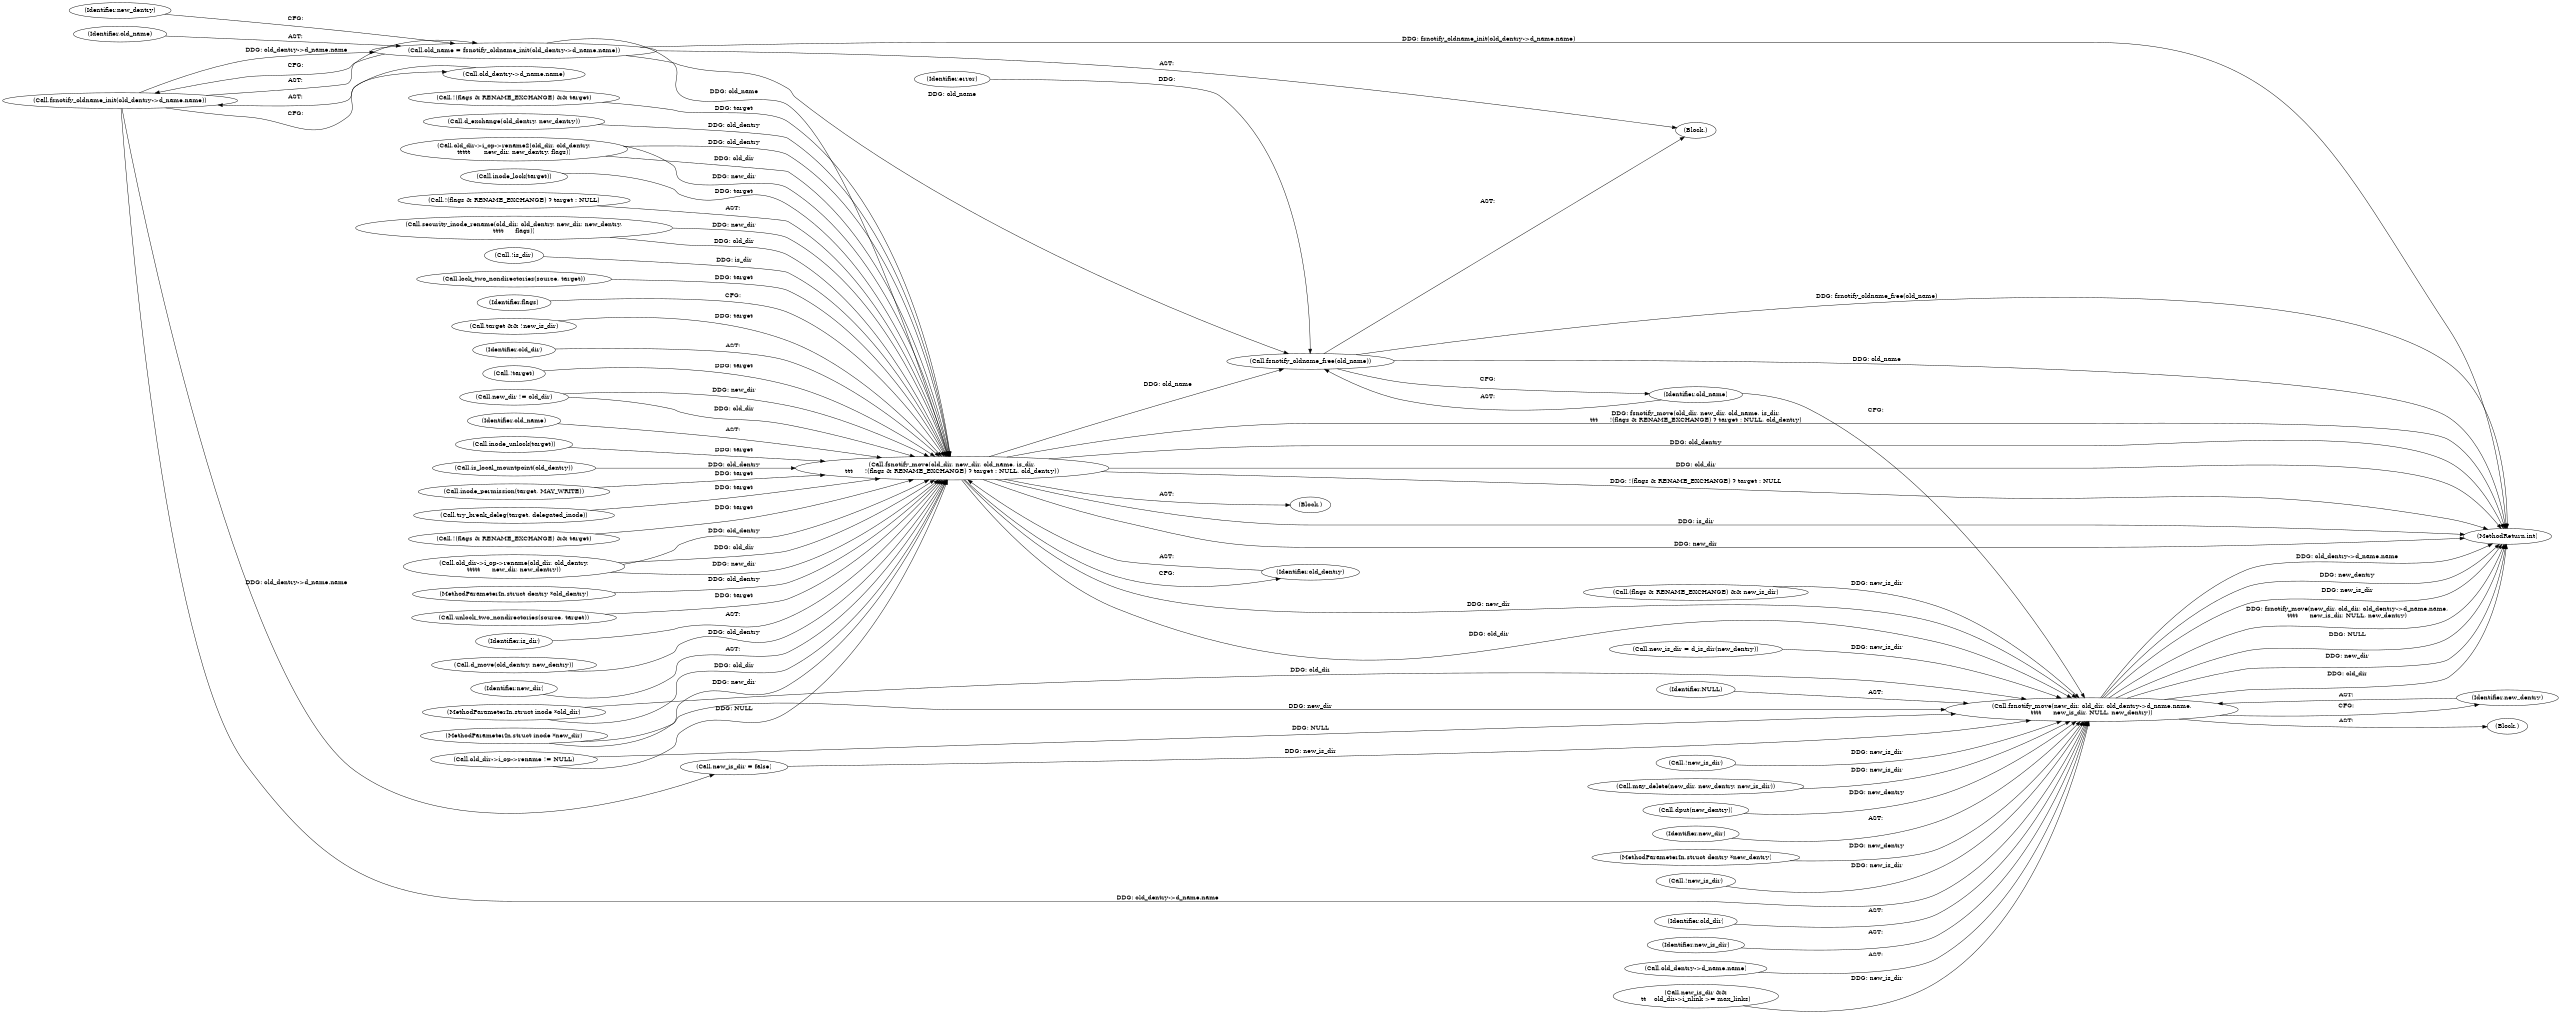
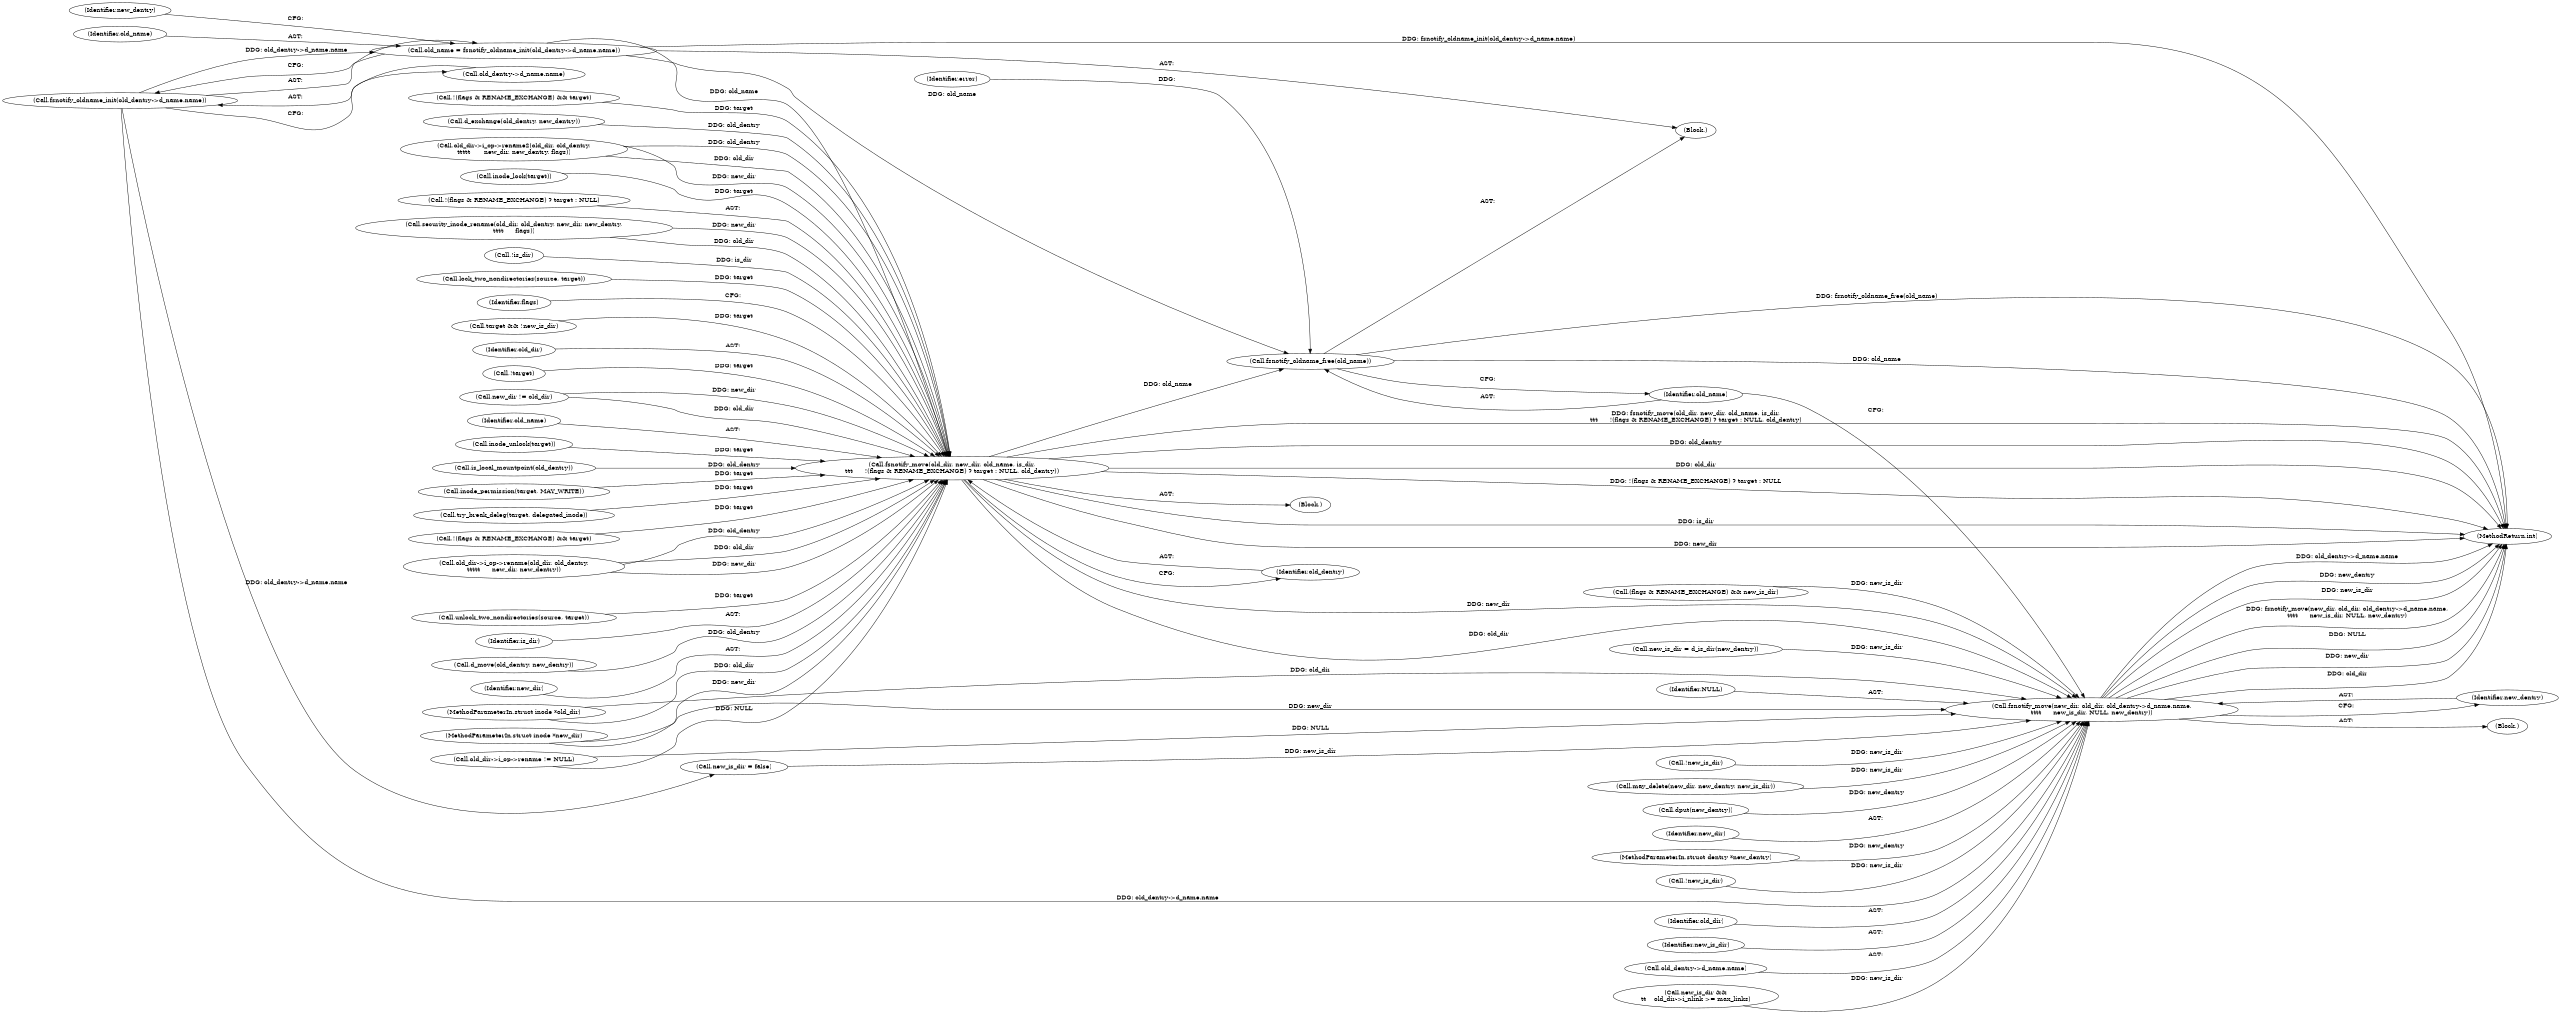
node "(MethodParameterIn,struct dentry *old_dentry)": removed
